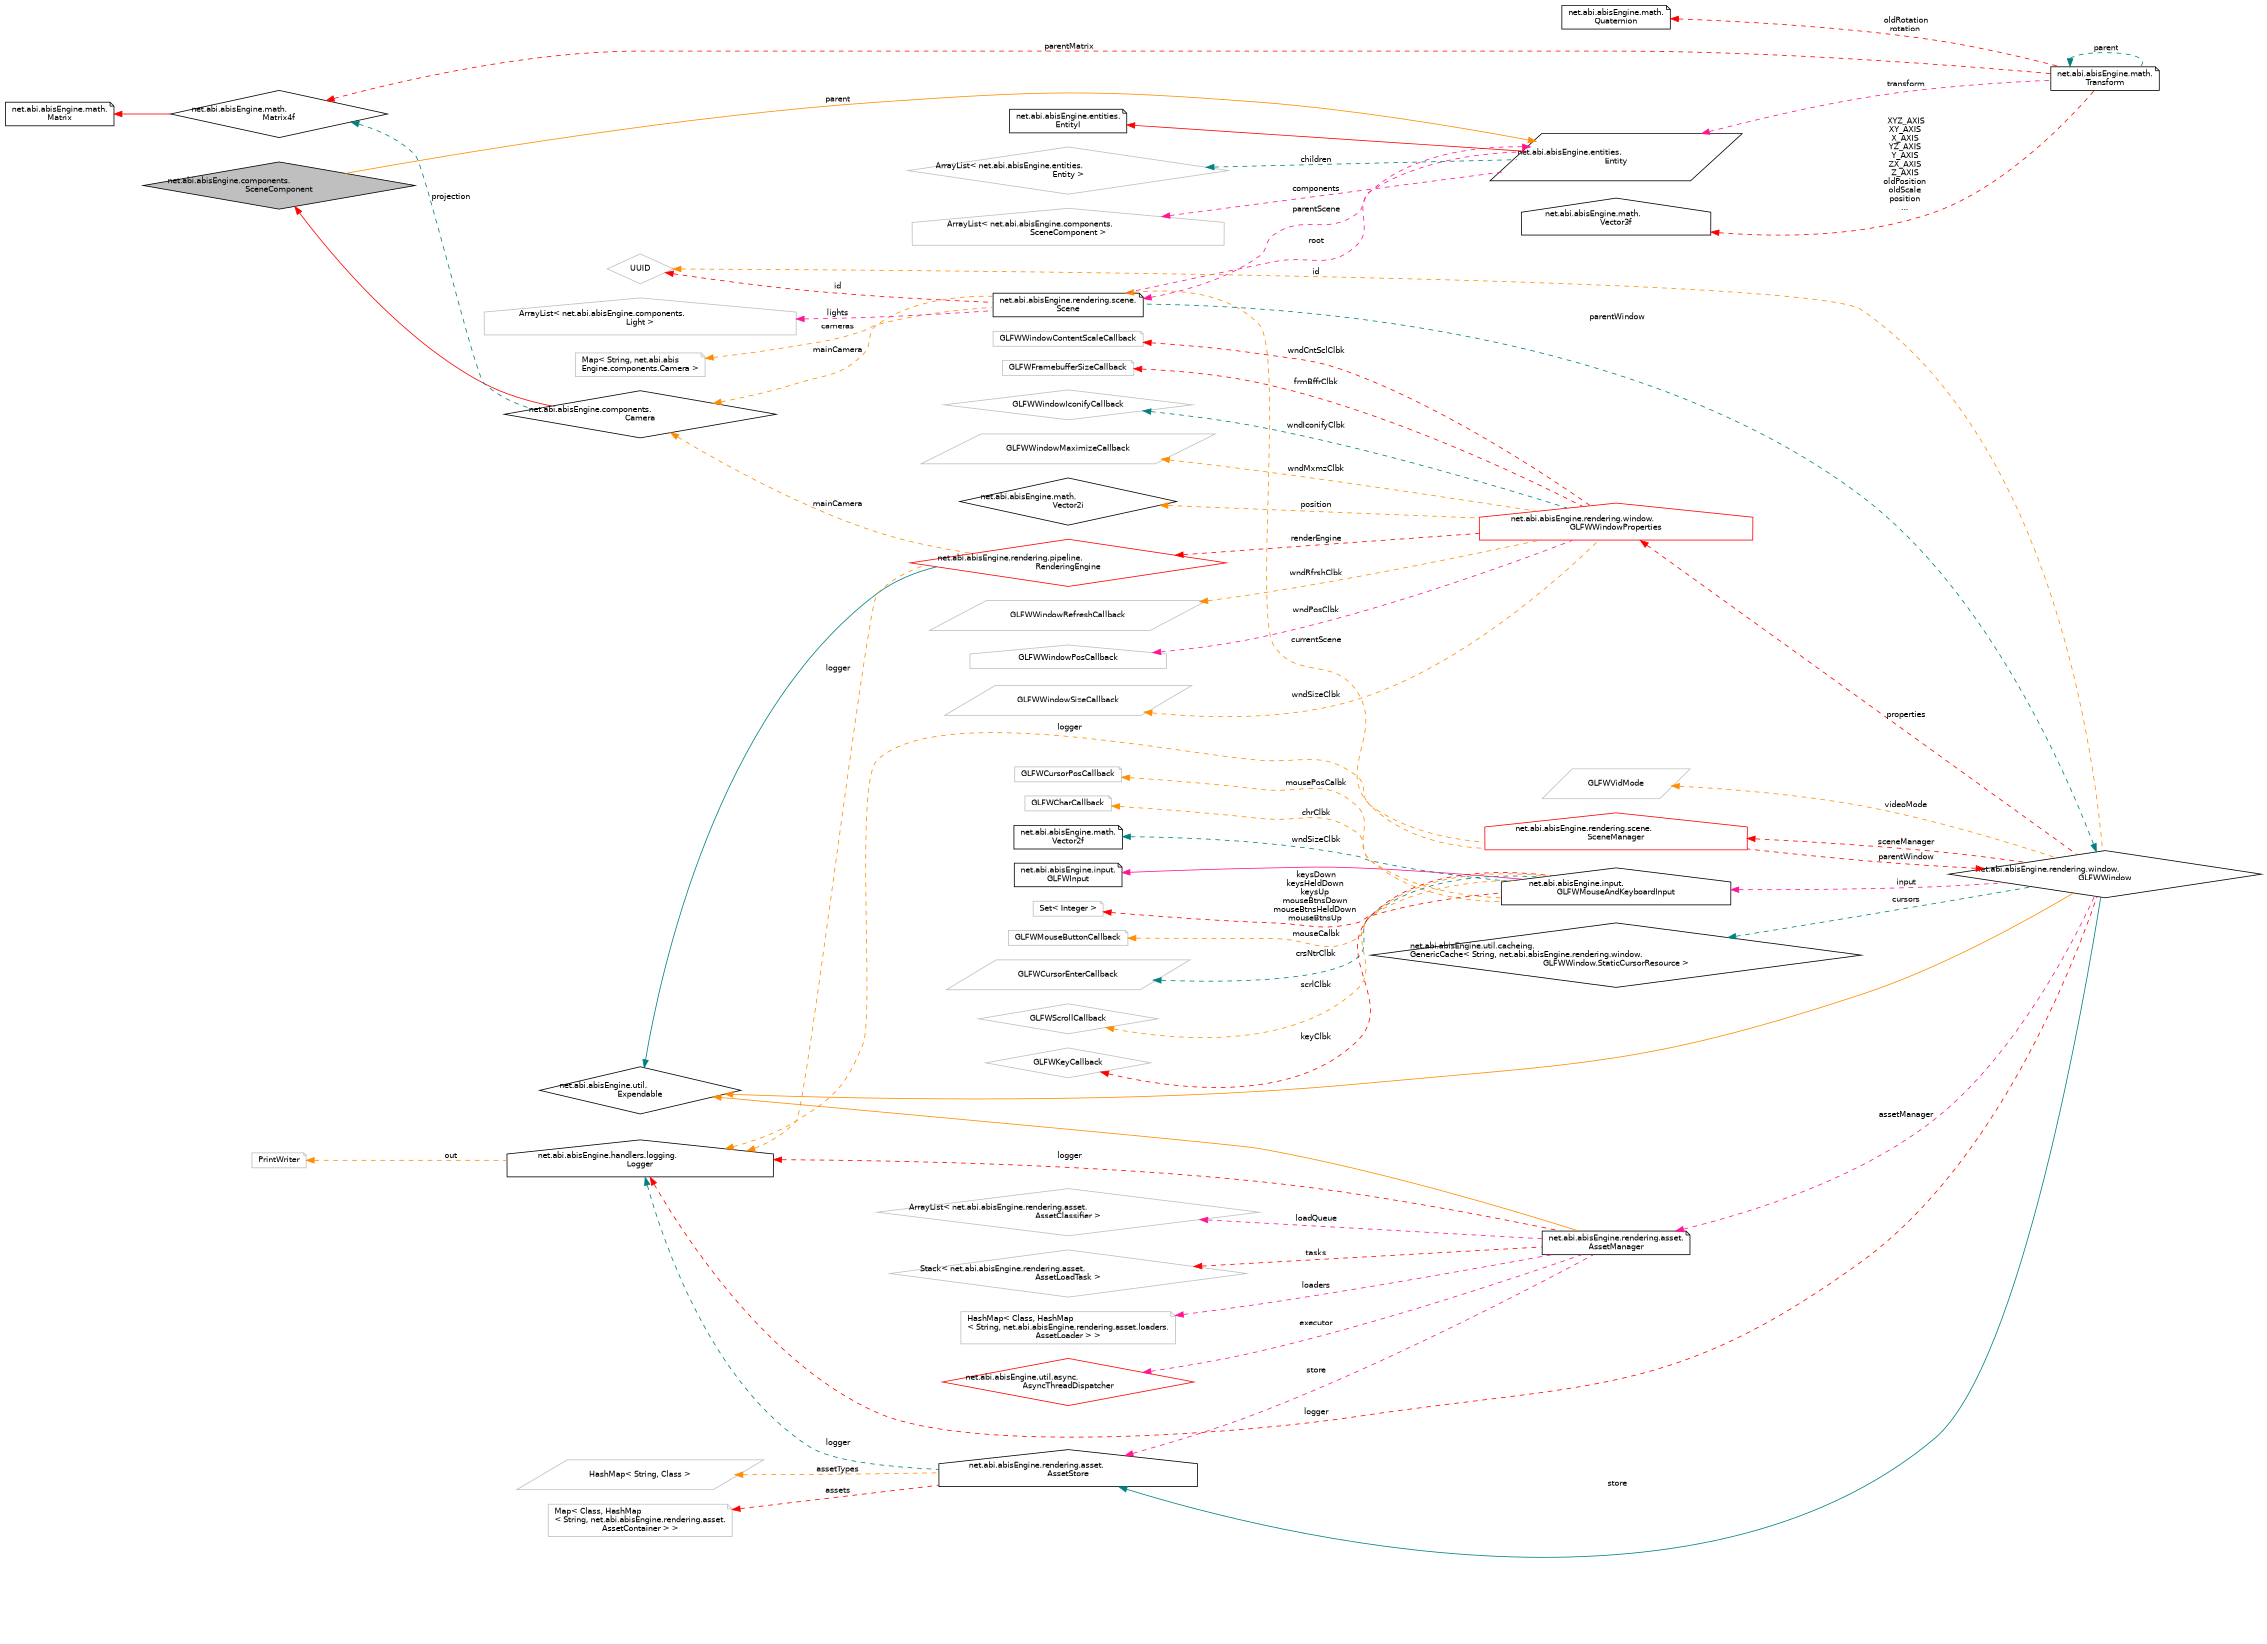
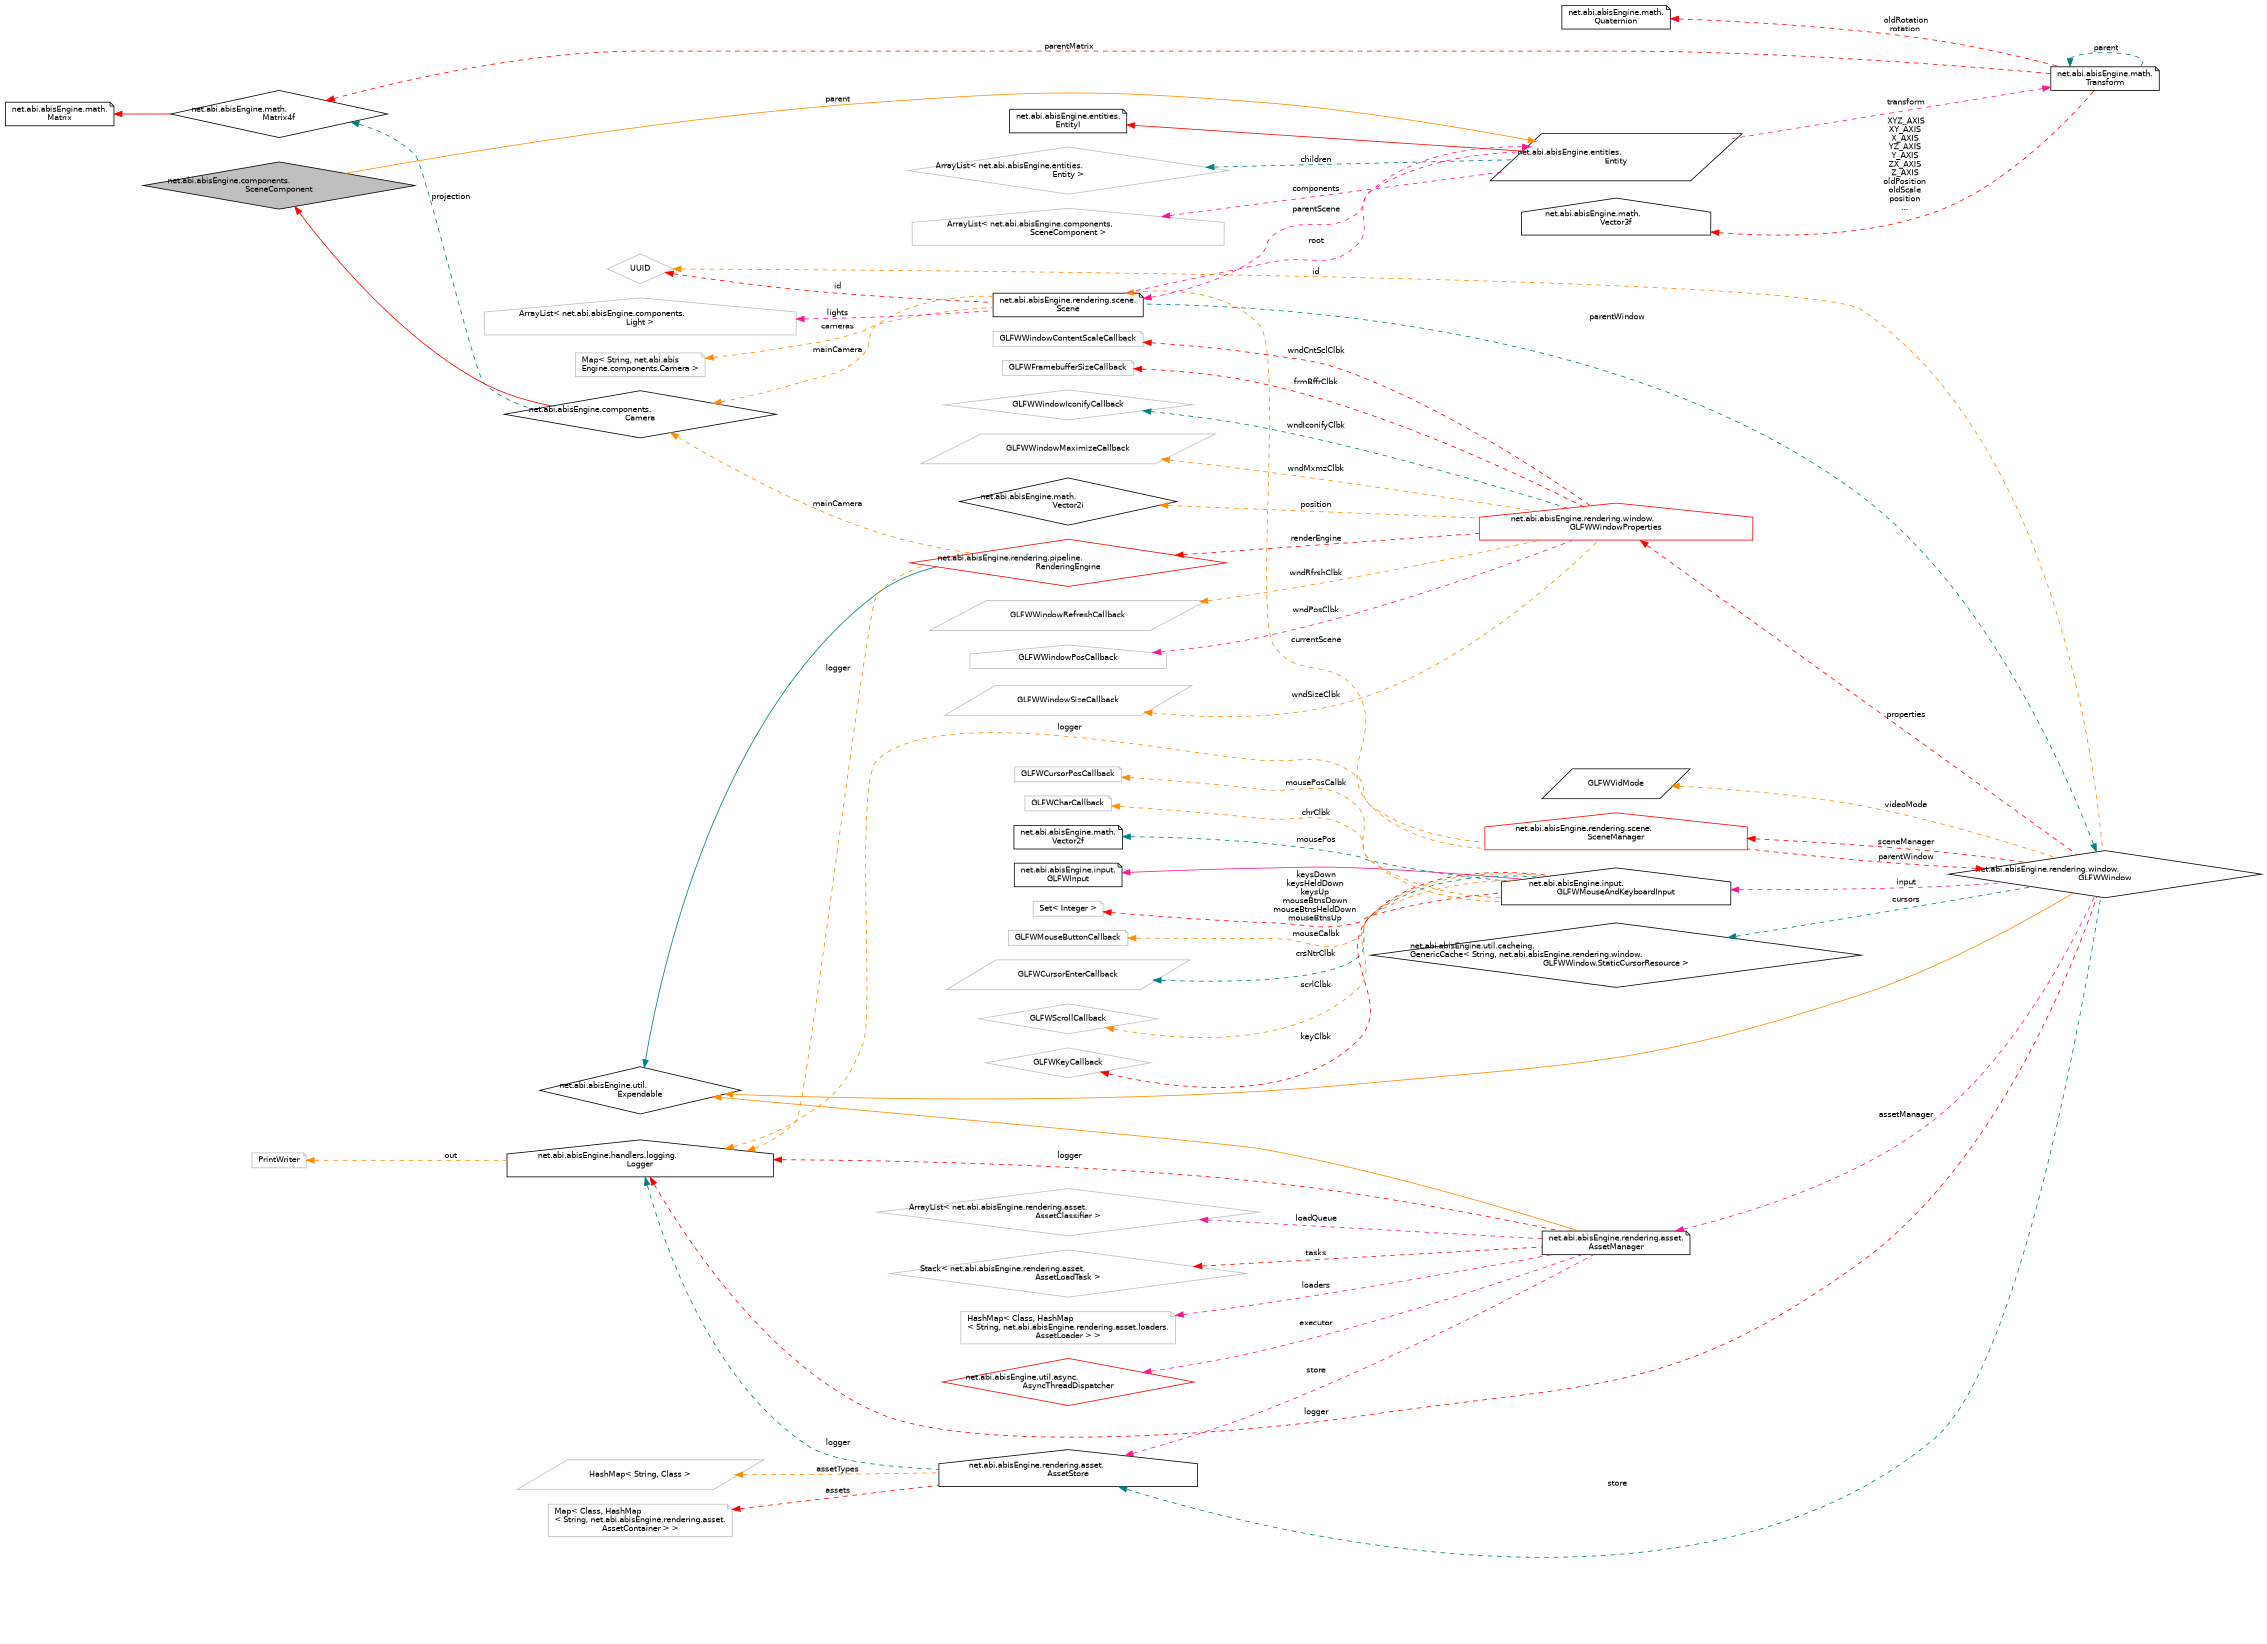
edge "net.abi.abisEngine.math. Transform" -> "net.abi.abisEngine.entities. Entity": reversed
node "GLFWVidMode": color grey75 -> black
edge "net.abi.abisEngine.input. GLFWMouseAndKeyboardInput" -> "net.abi.abisEngine.math. Vector2f": label " wndSizeClbk" -> " mousePos"
edge "net.abi.abisEngine.rendering.window. GLFWWindow" -> "net.abi.abisEngine.rendering.asset. AssetStore": style solid -> dashed
